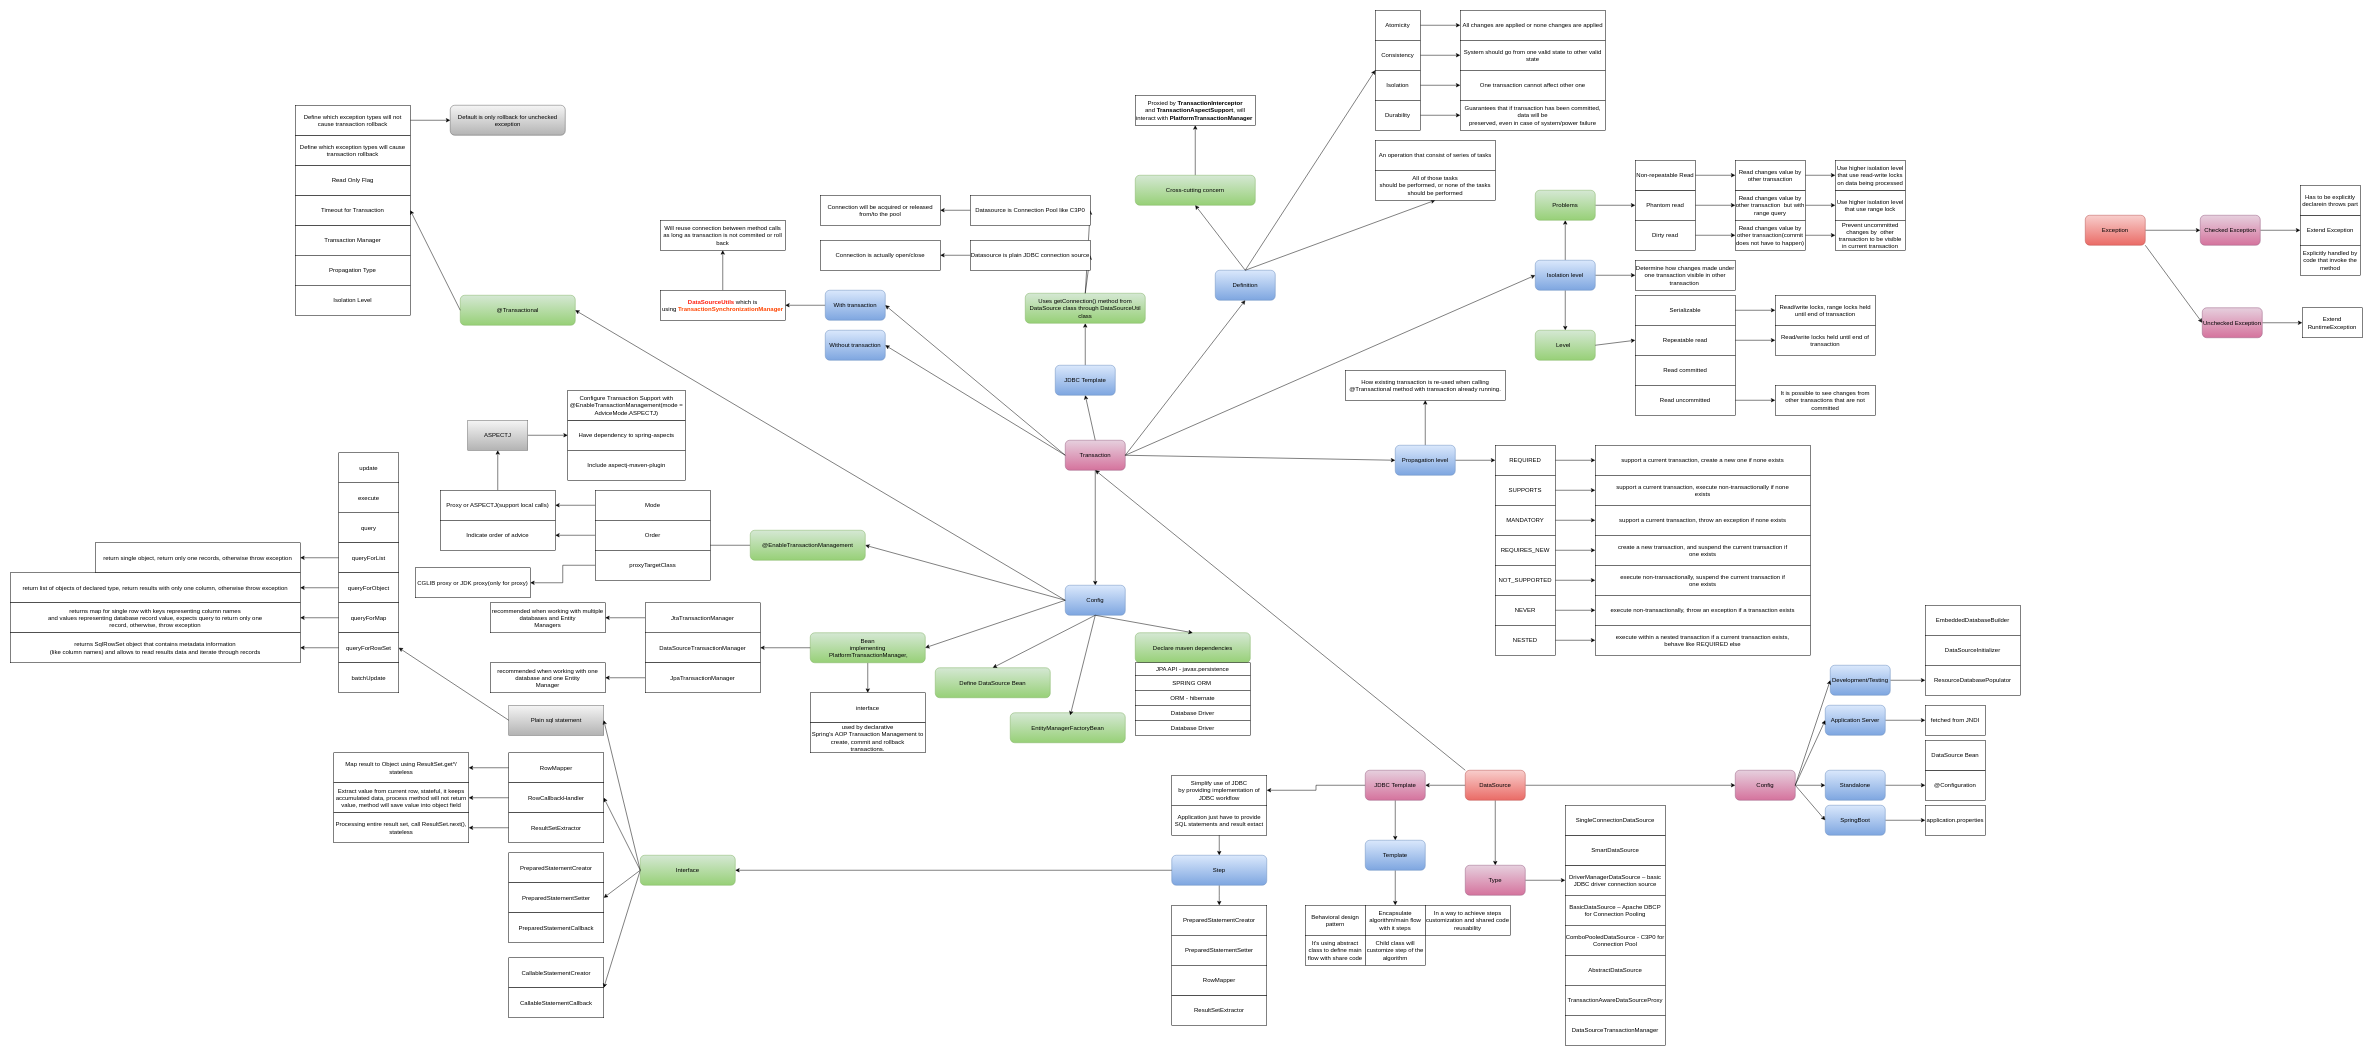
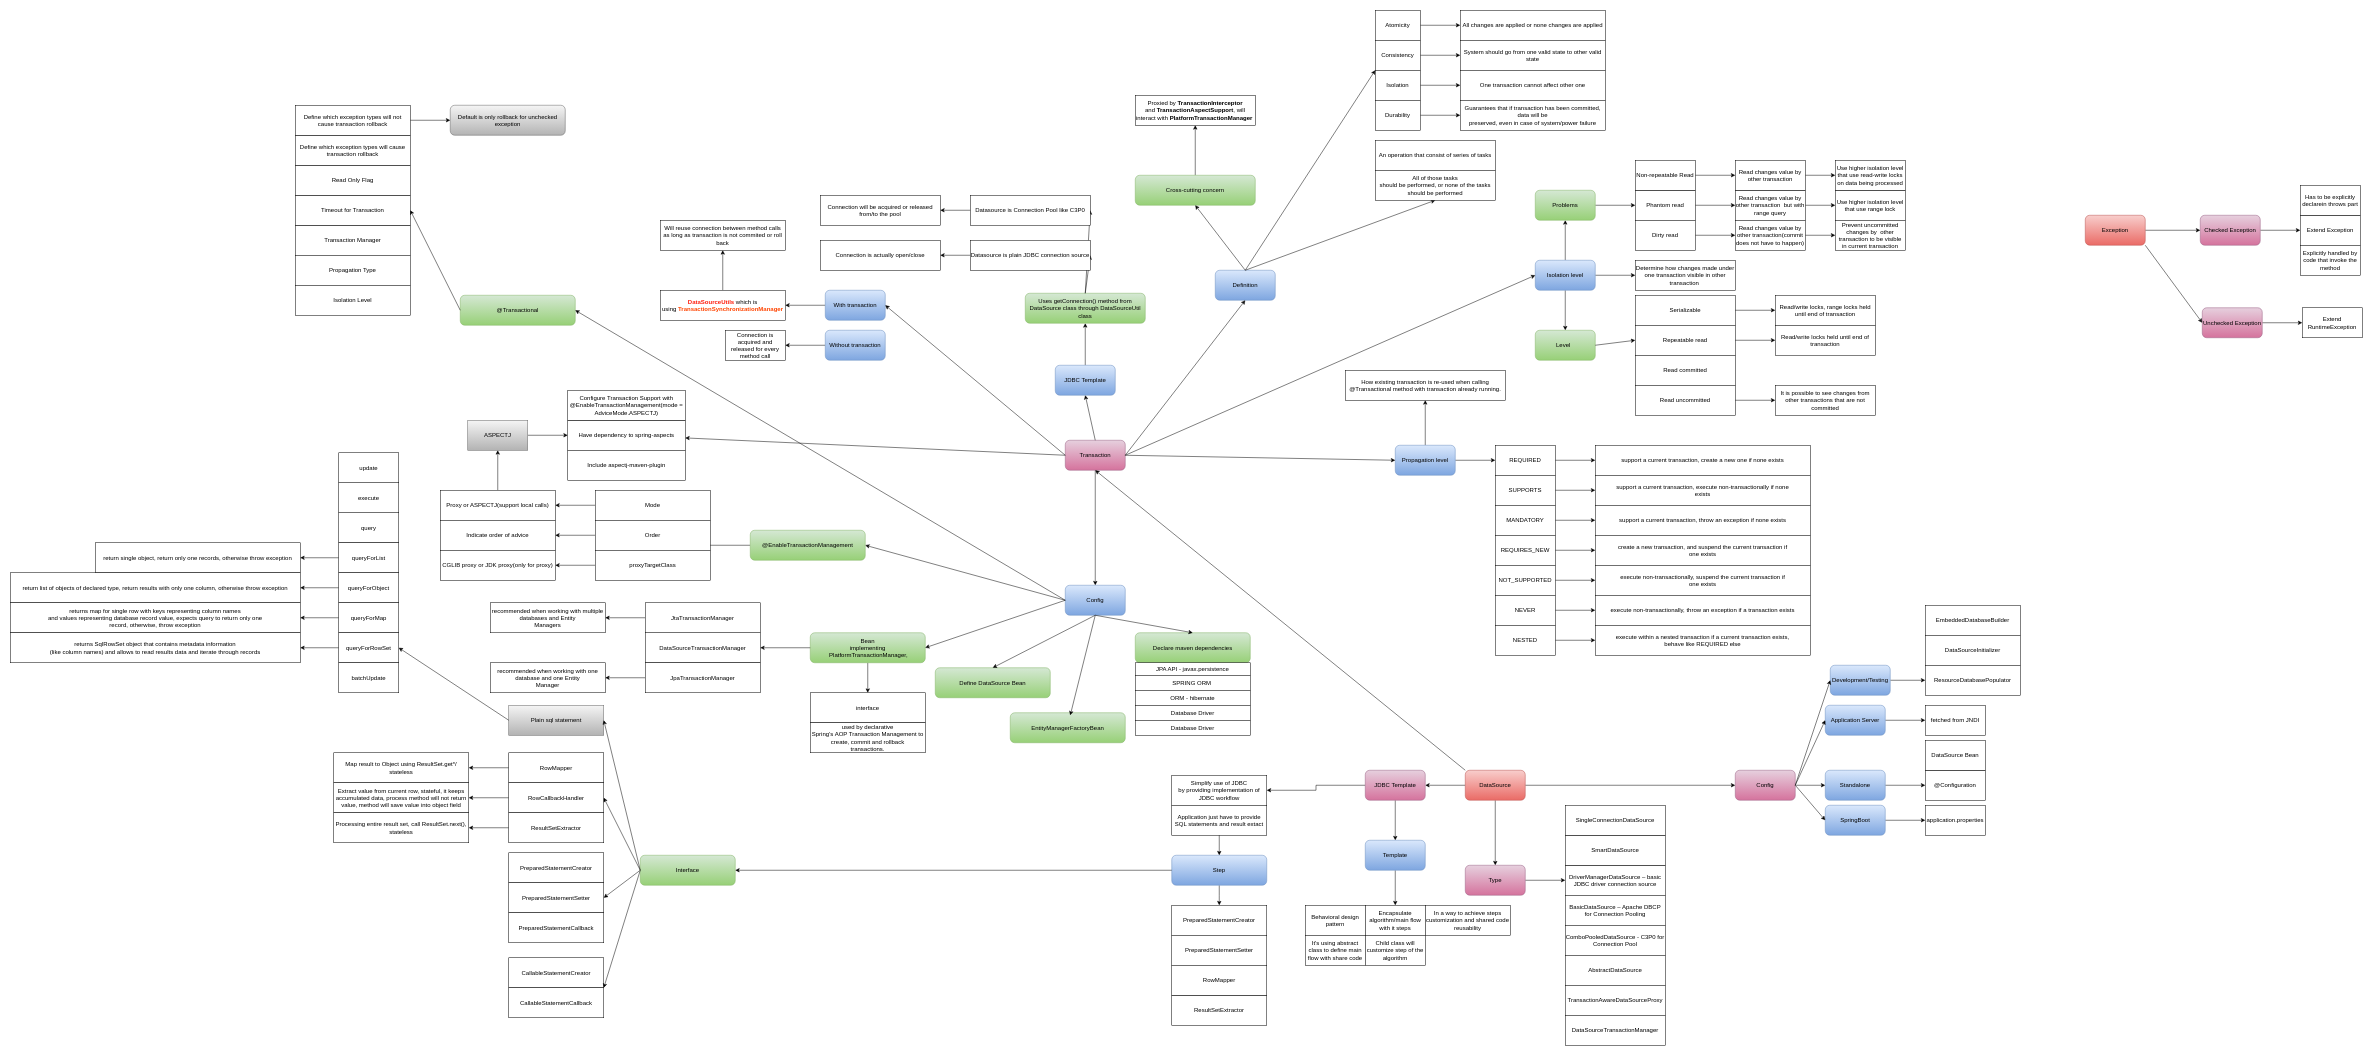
node "Connection is acquired and released for every method call": added
edge "Without transaction" -> "Connection is acquired and released for every method call": added
edge "Transaction" -> "Without transaction": now "Transaction" -> "Have dependency to spring-aspects"
node "CGLIB proxy or JDK proxy(only for proxy)": moved (473, 583) -> (498, 565)
